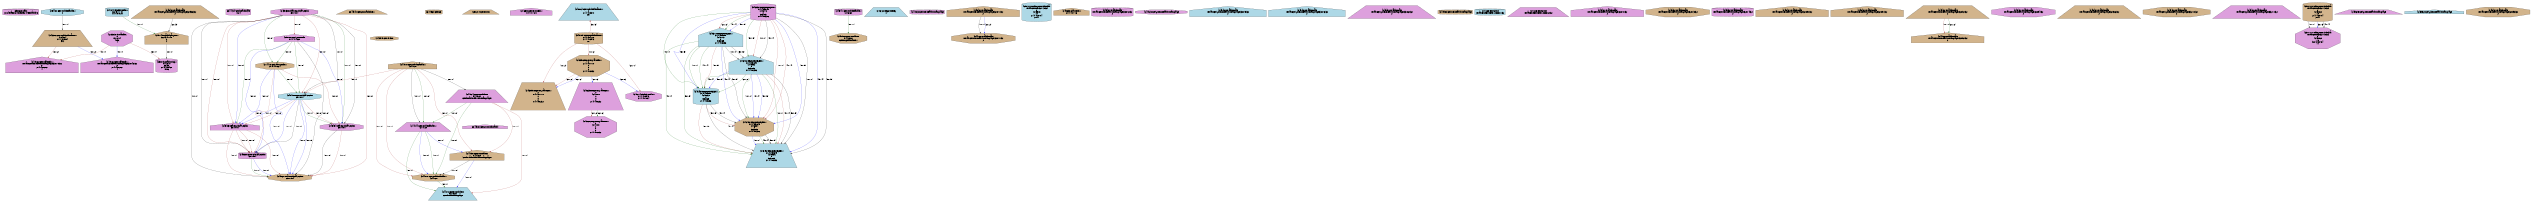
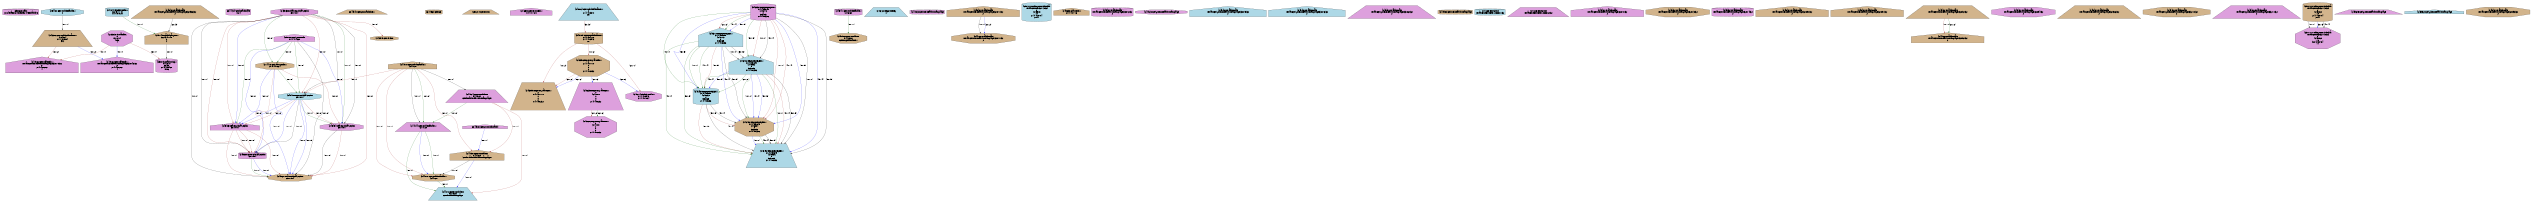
edge "4243965.InitializeCriticalSection 6917004" -> "4250188.GetSystemInfo 2147417660": now "4243965.InitializeCriticalSection 6917004" -> "4243979.GetVersion"
edge "4245785.GetLongPathNameW 2147407710 2147406542 261" -> "4248064.GetModuleFileNameW 0 2147408370 261": reversed
edge "4244024.GetProcAddress 9441320 GetThreadPreferredUILanguages" -> "4244070.GetModuleHandleW 4244120": removed, label "(1-->0)"
edge "4244044.GetModuleHandleW 4244120" -> "4244050.GetProcAddress 9441320 SetThreadPreferredUILanguages": now "6844580.GetCurrentThreadId" -> "4244050.GetProcAddress 9441320 SetThreadPreferredUILanguages"
